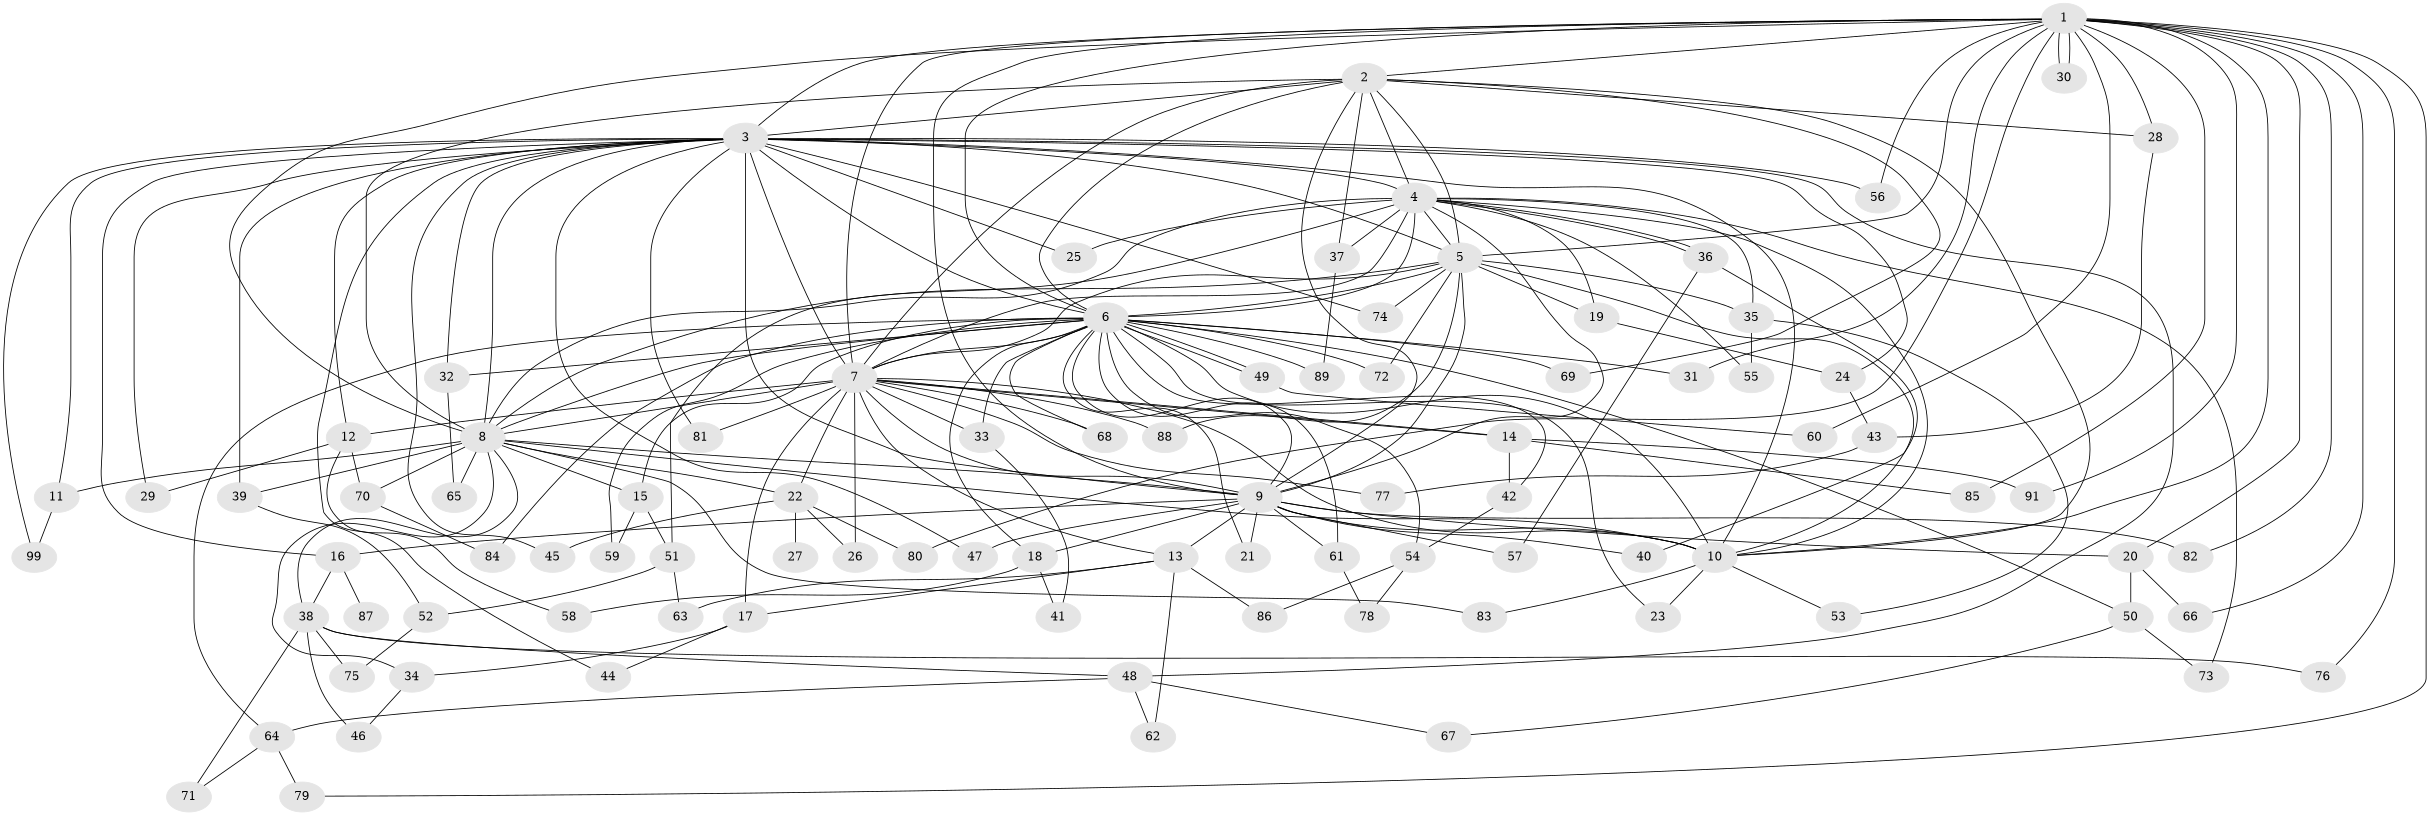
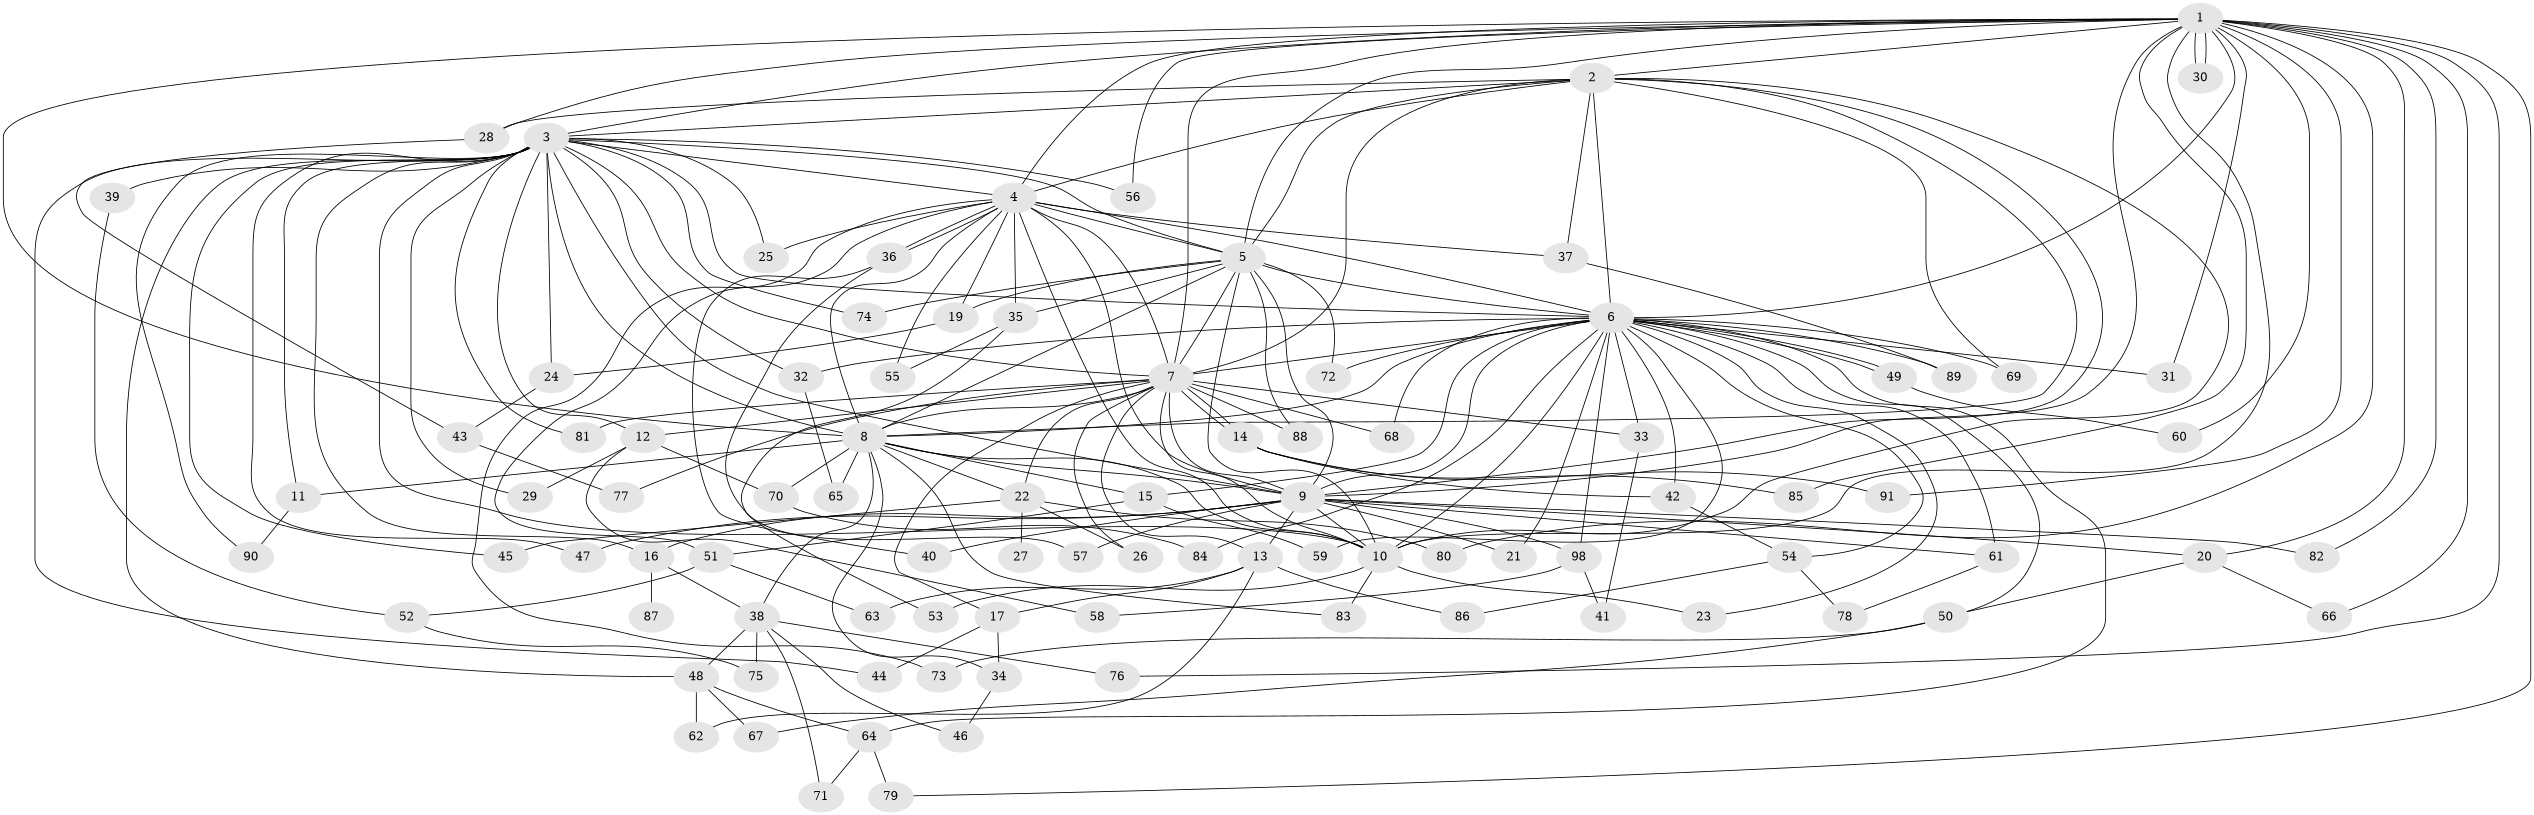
edge "1" -- "4": added
edge "8" -- "39": removed
node "99": label "99" -> "90"
node "18": label "18" -> "98"
